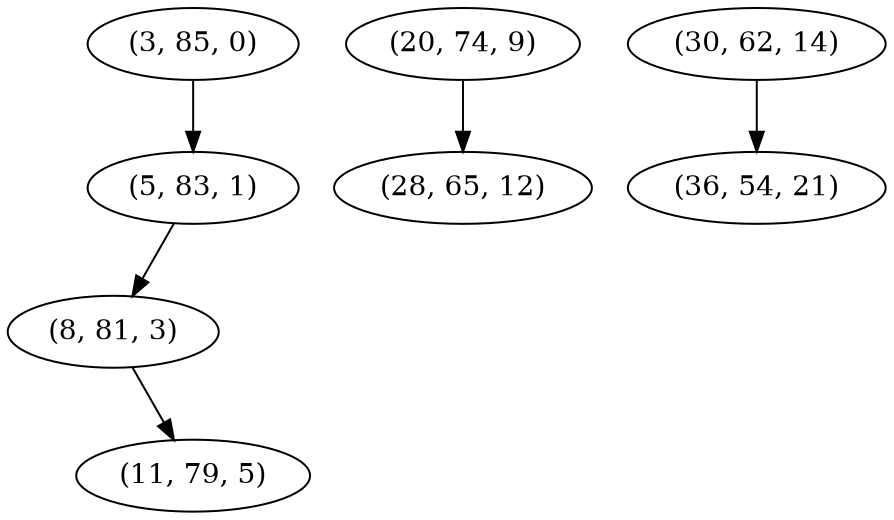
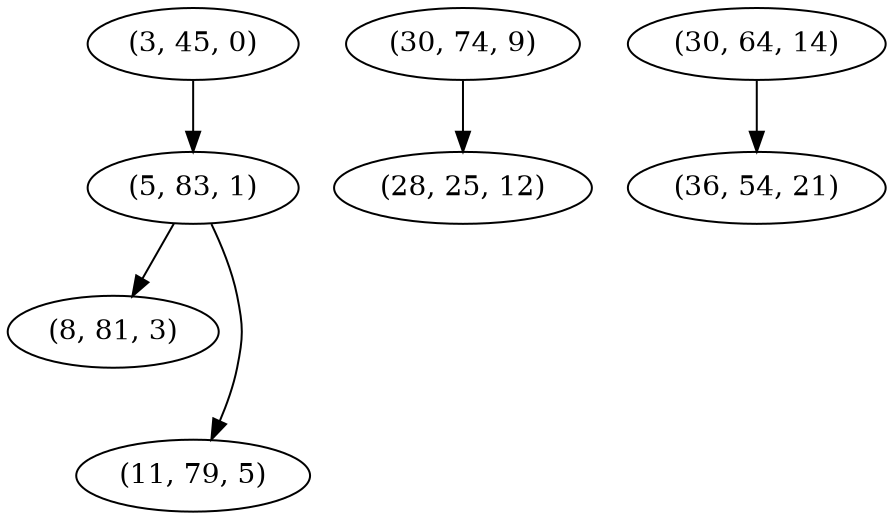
node "(3, 85, 0)": label "(3, 85, 0)" -> "(3, 45, 0)"
node "(20, 74, 9)": label "(20, 74, 9)" -> "(30, 74, 9)"
node "(30, 62, 14)": label "(30, 62, 14)" -> "(30, 64, 14)"
node "(28, 65, 12)": label "(28, 65, 12)" -> "(28, 25, 12)"
edge "(8, 81, 3)" -> "(11, 79, 5)": now "(5, 83, 1)" -> "(11, 79, 5)"
